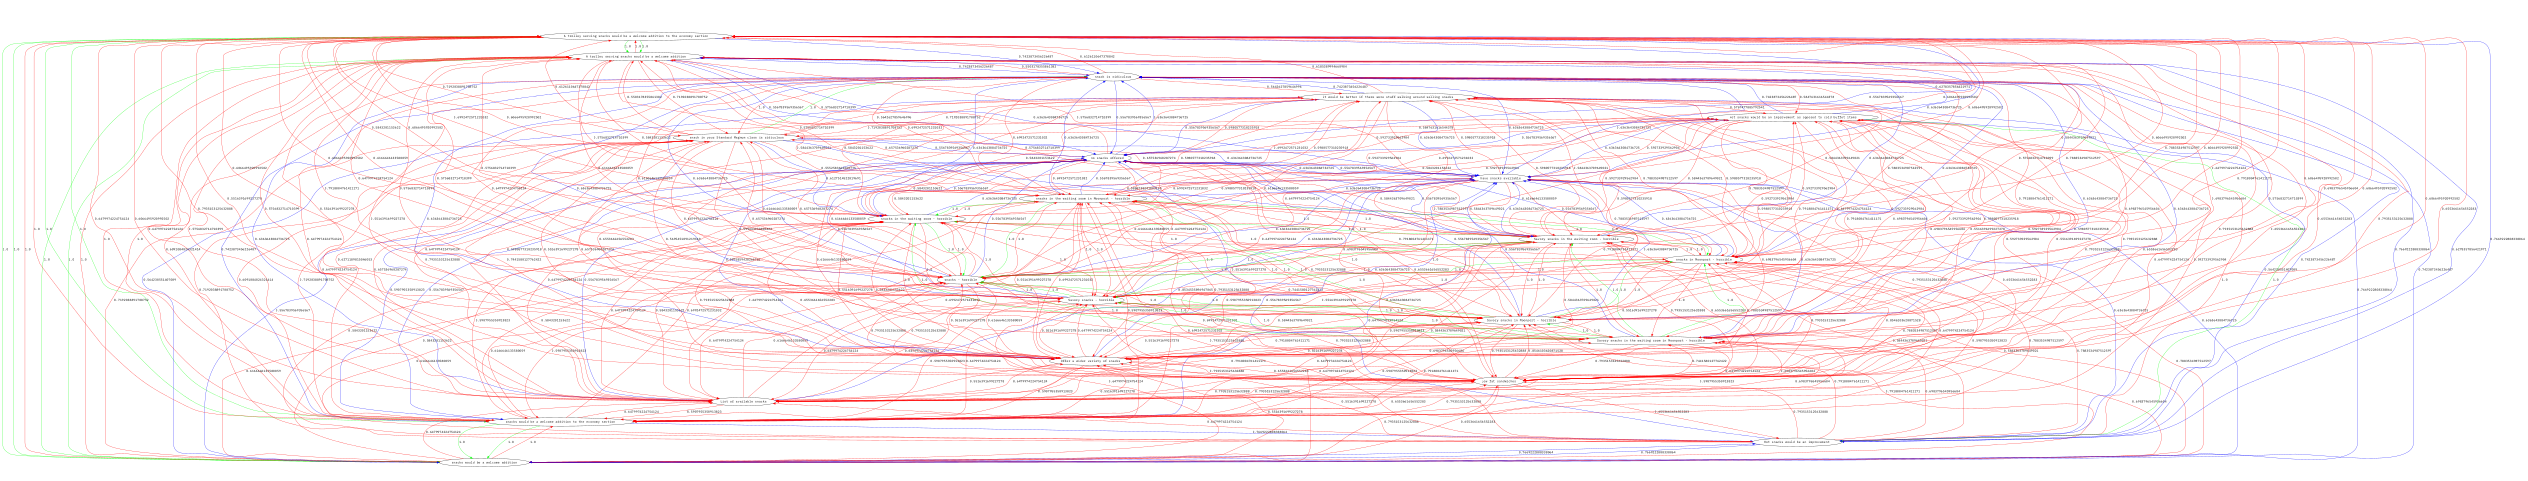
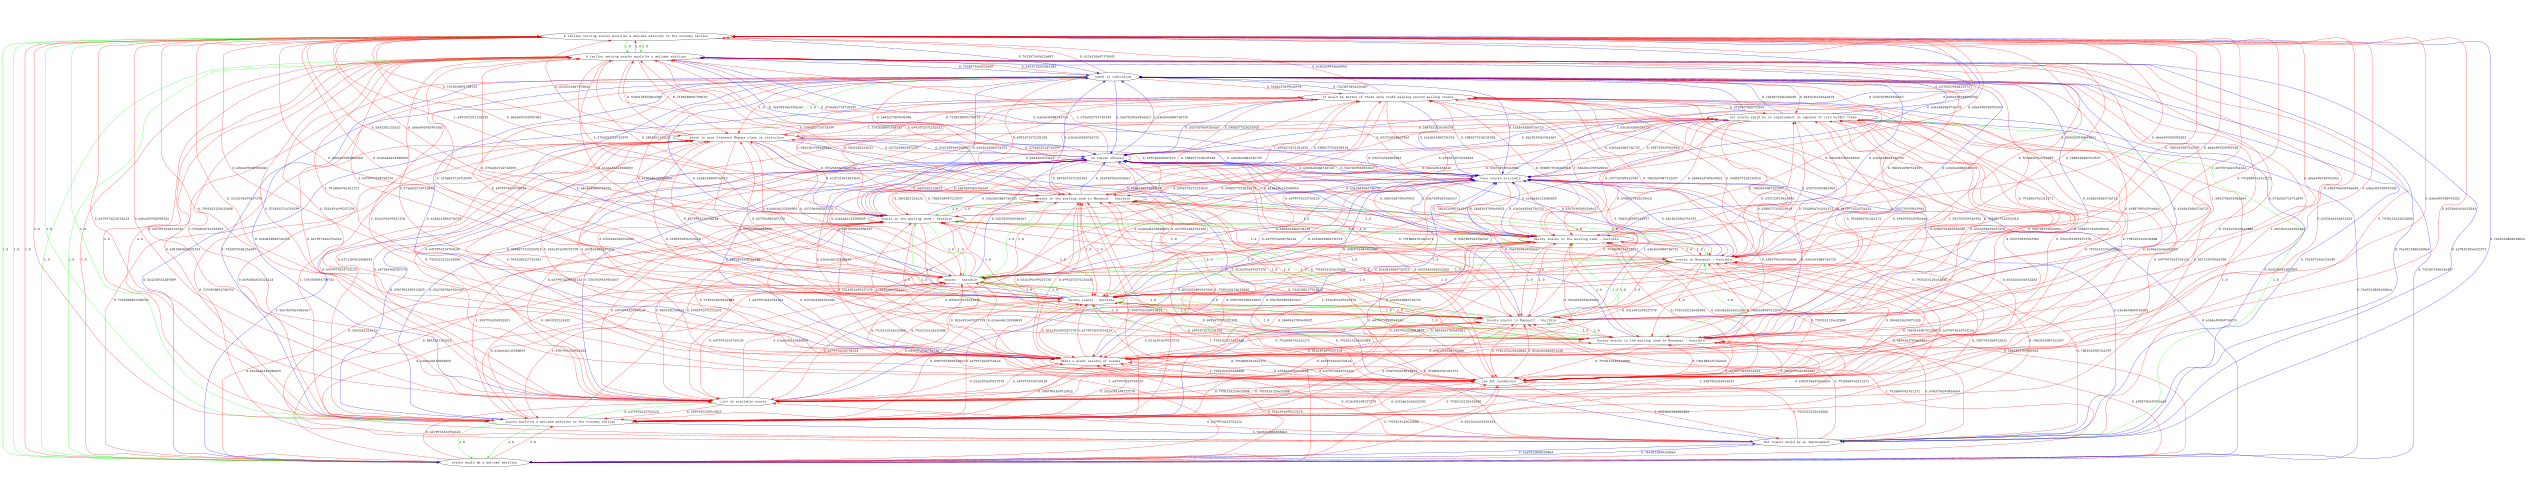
edge "Savory snacks in the waiting room - horrible" -> "Savory snacks - horrible": color green -> red
edge "snacks would be a welcome addition to the economy section" -> "List of available snacks": color red -> green
edge "snacks would be a welcome addition" -> "snacks in Moonport - horrible": now "snack in your Standard Magnum class is ridiculous" -> "snacks in Moonport - horrible"
